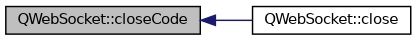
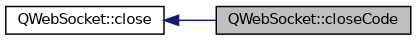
edge "QWebSocket::close" -> "QWebSocket::closeCode": reversed
